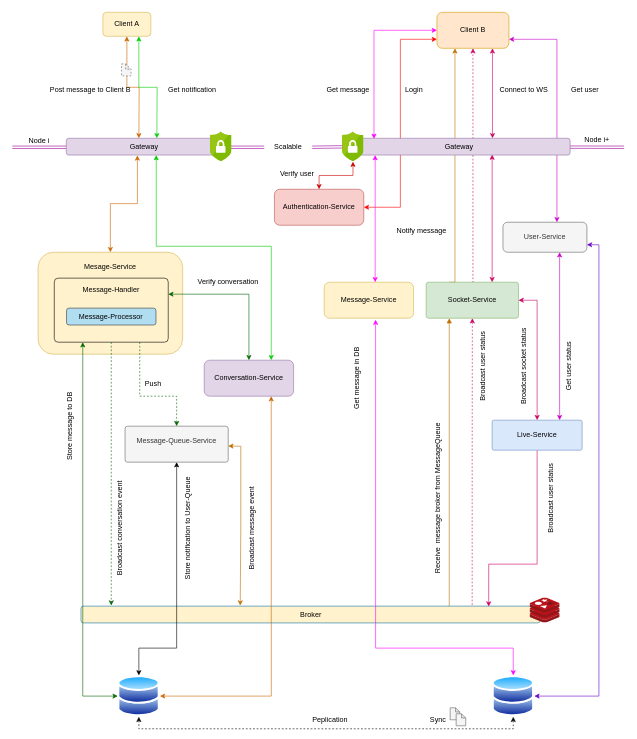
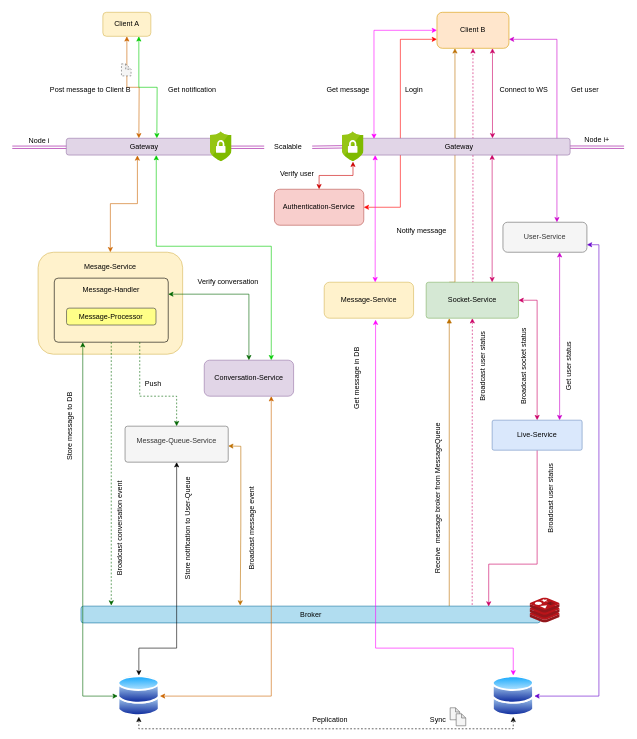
node "Message-Processor": fillcolor #b1ddf0 -> #ffff88
node "Broker": fillcolor #fff2cc -> #b1ddf0
